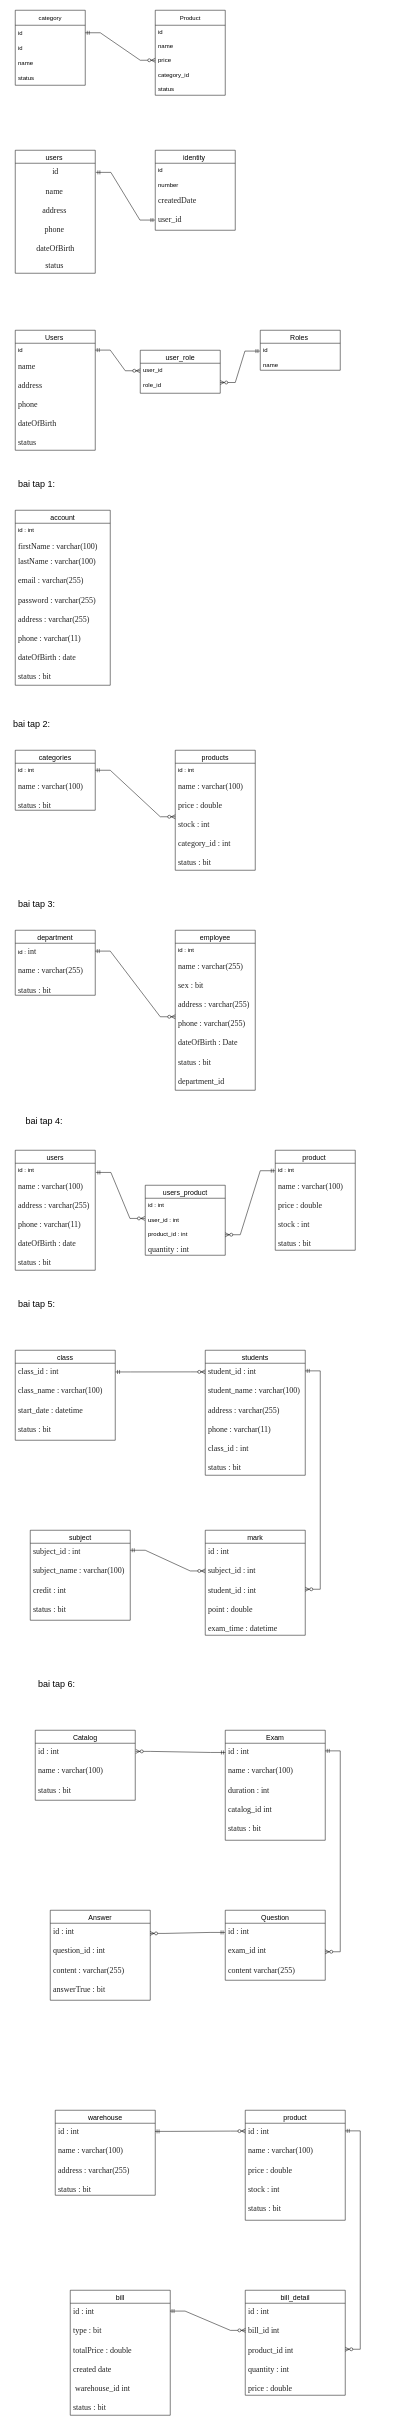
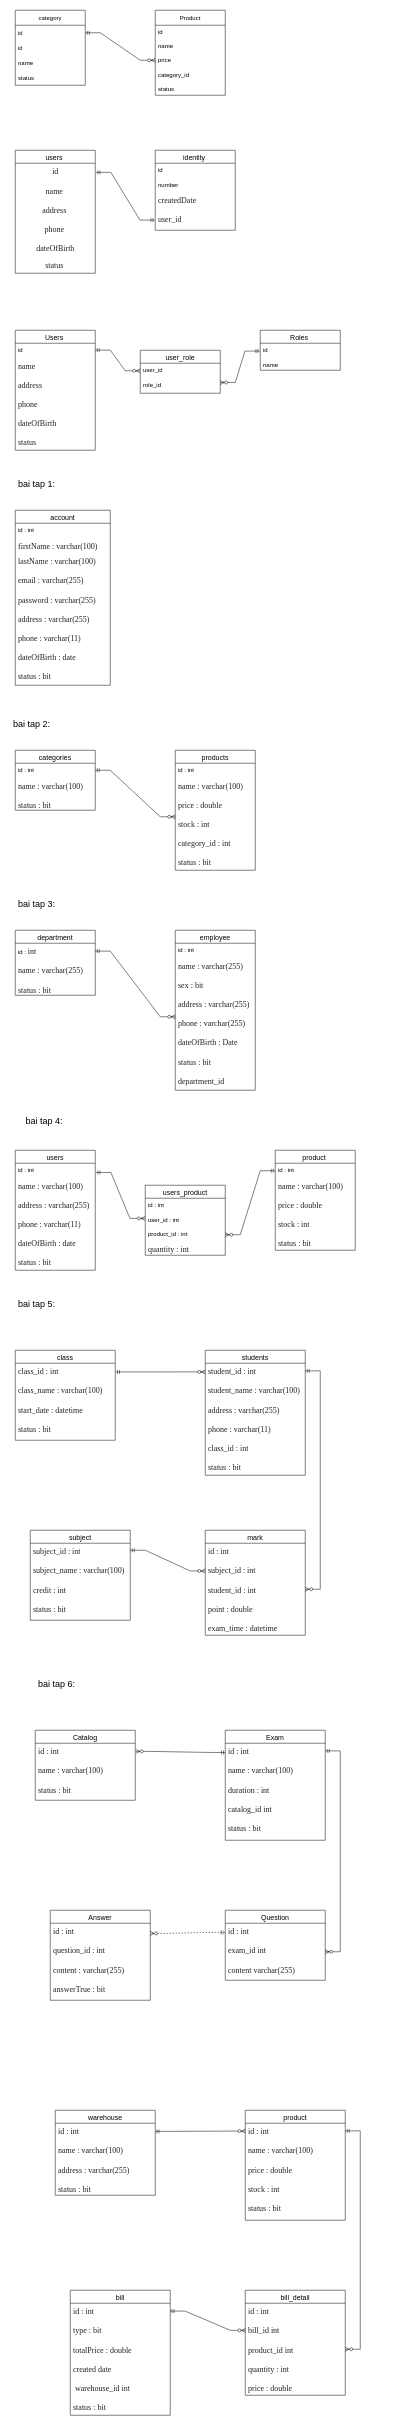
edge "id : int exam_id int content varchar(255)" -- "id : int question_id : int content : varchar(255) answerTrue : bit": style solid -> dashed
